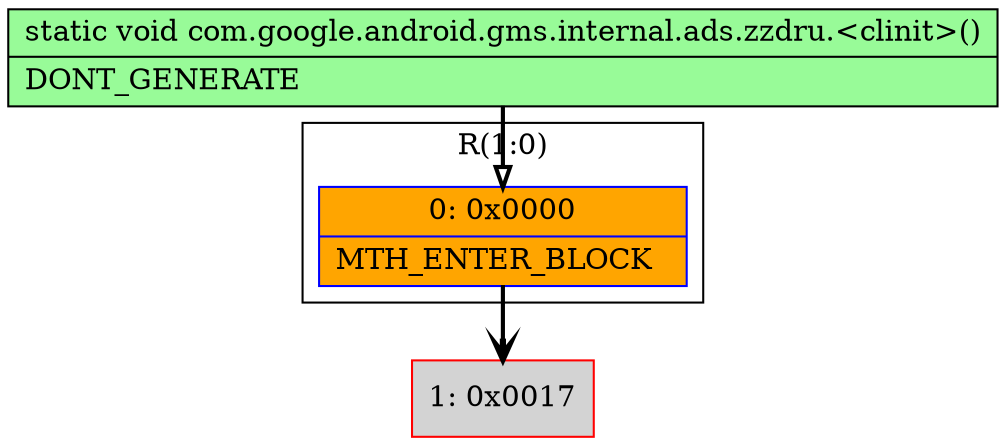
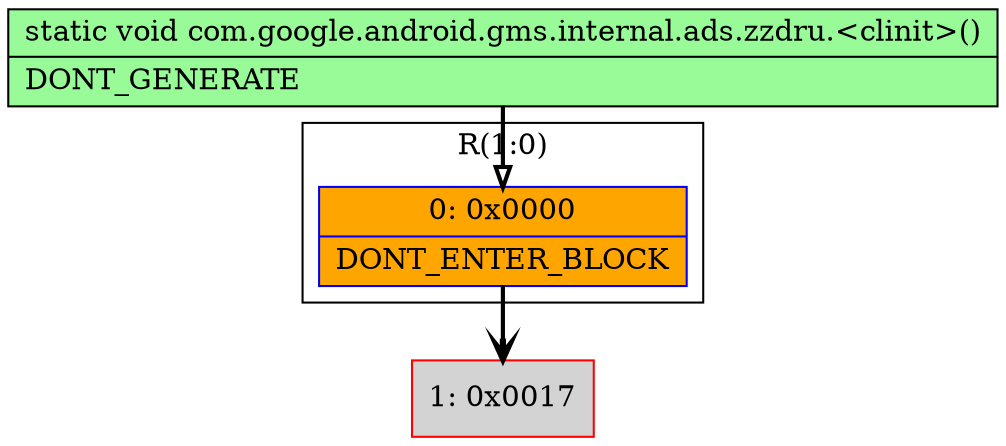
node "0: 0x0000": text "MTH_ENTER_BLOCK" -> "DONT_ENTER_BLOCK"
